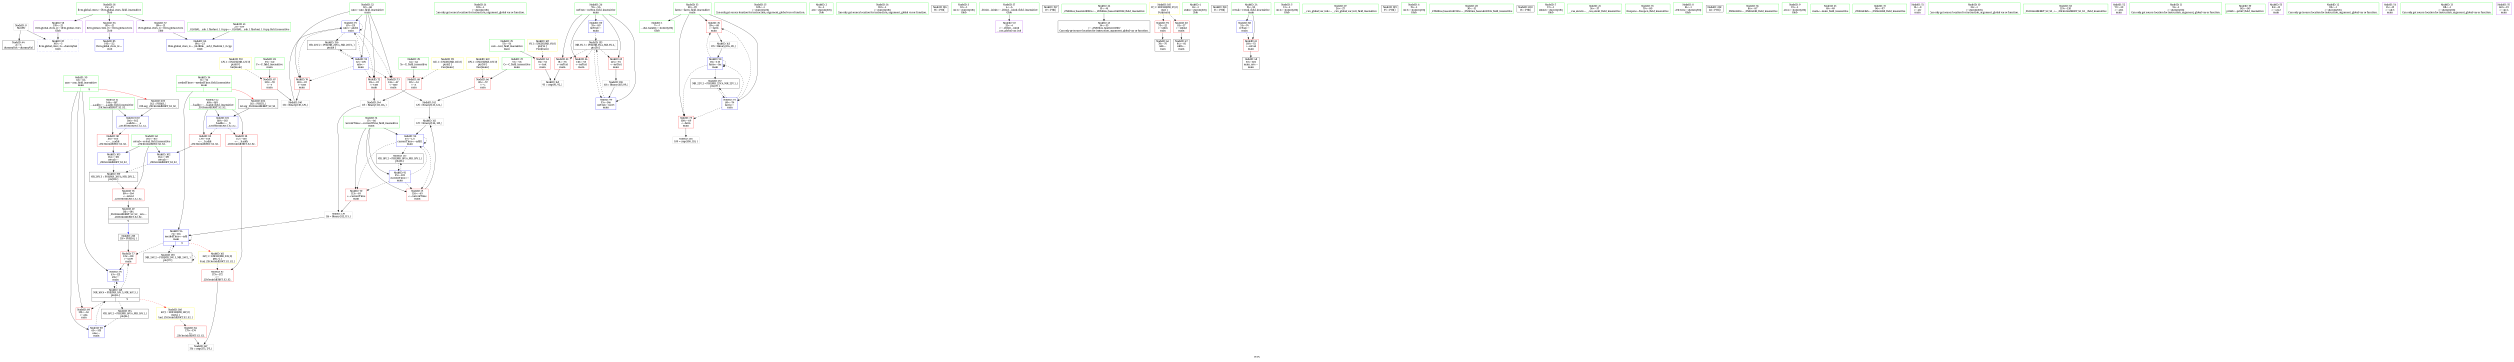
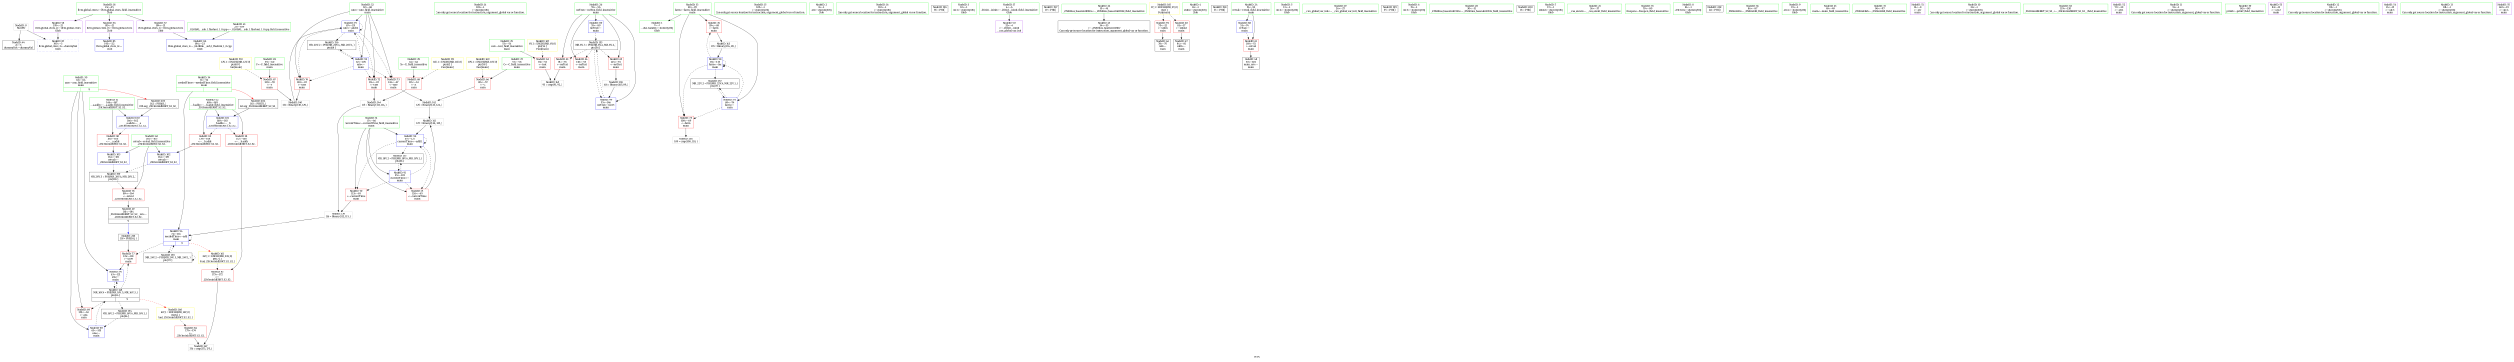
edge "NodeID: 93" -> "NodeID: 76": removed
